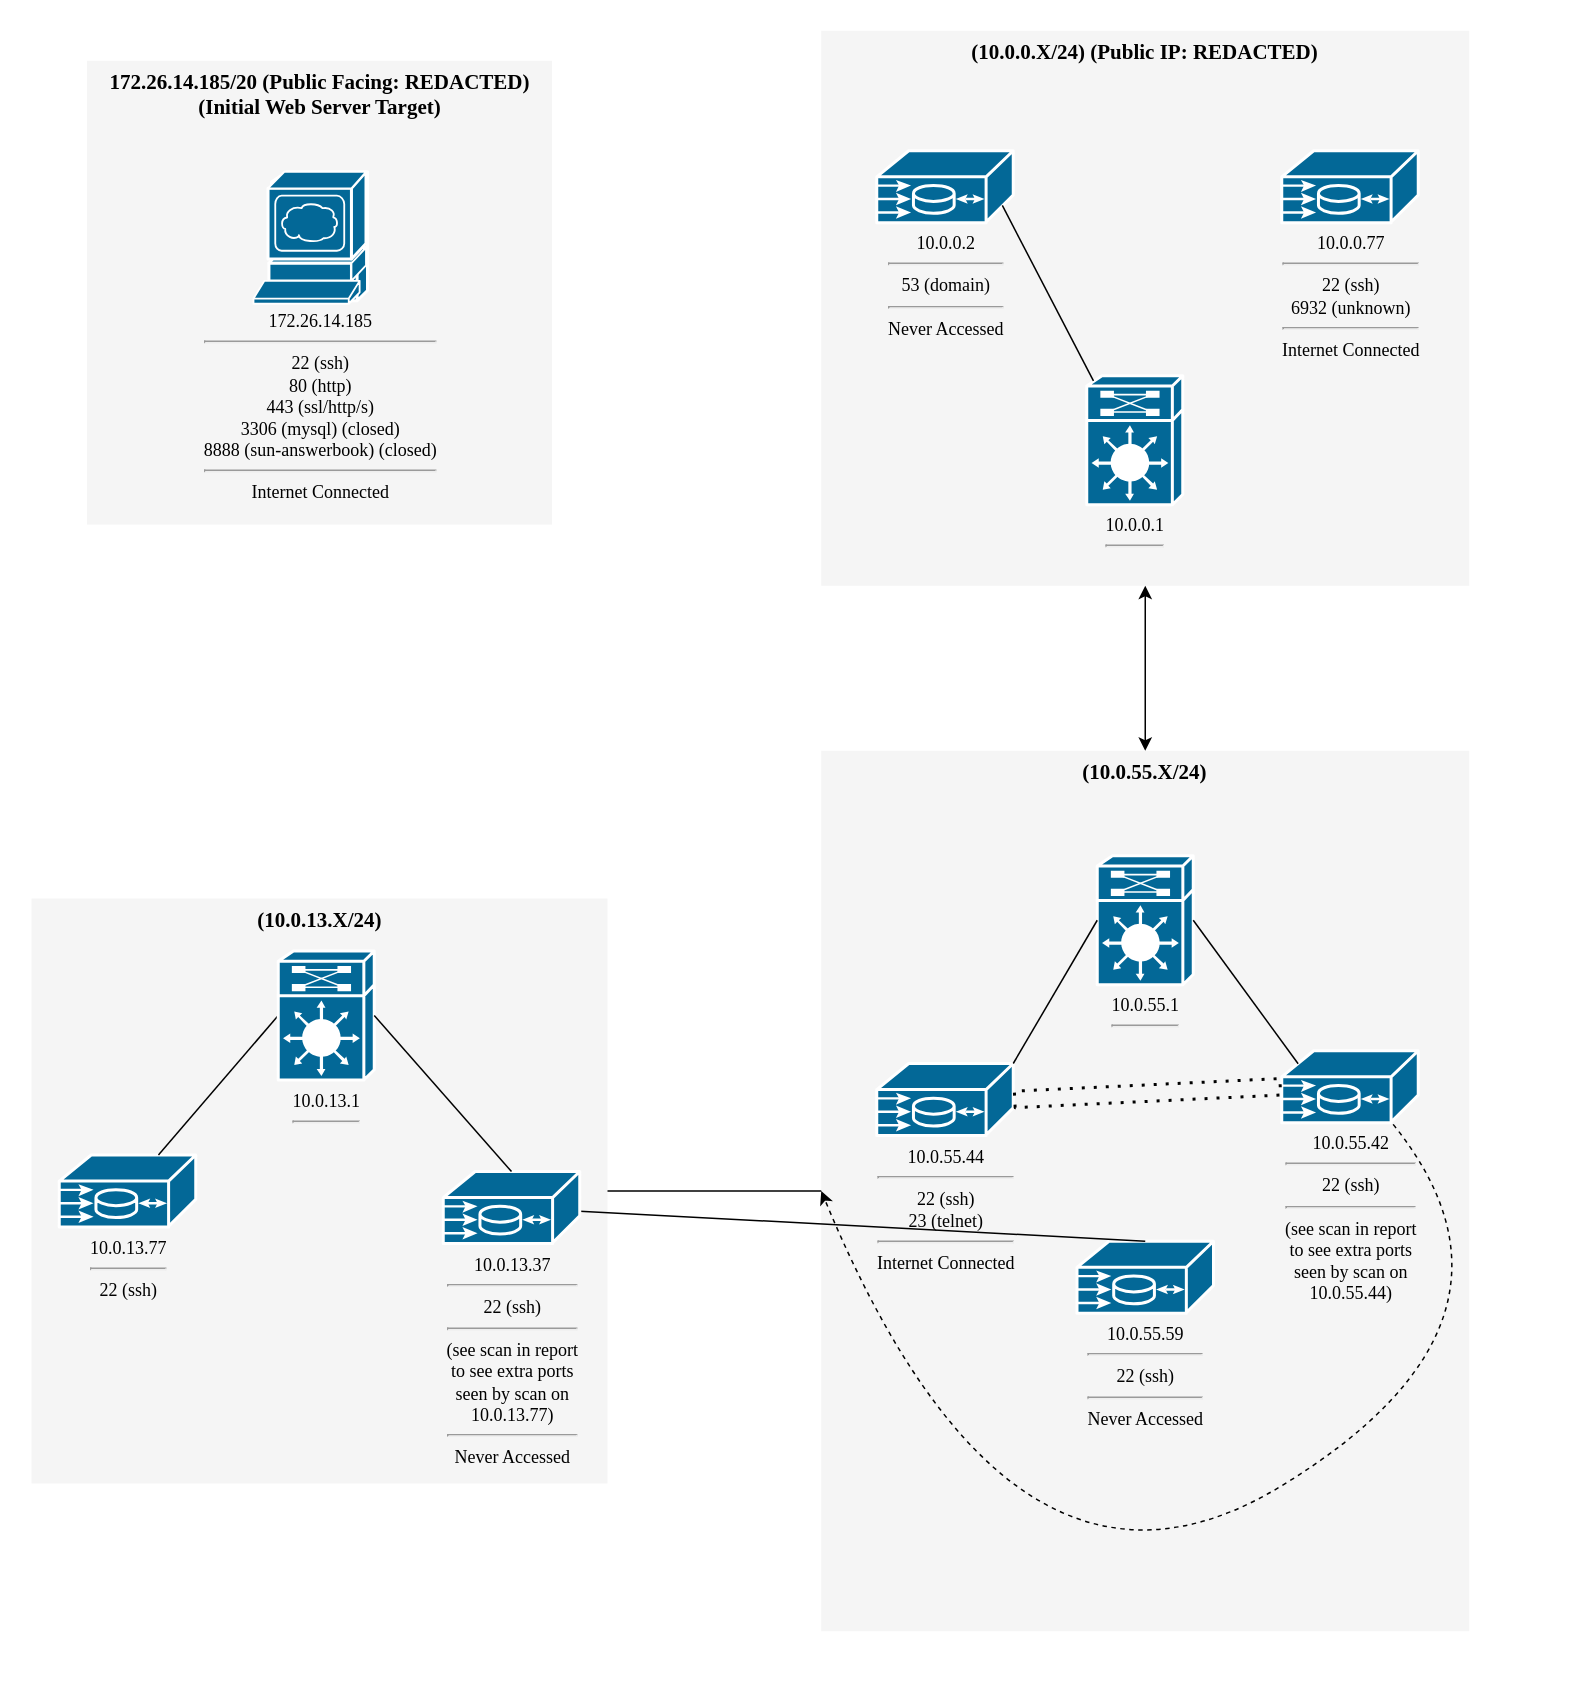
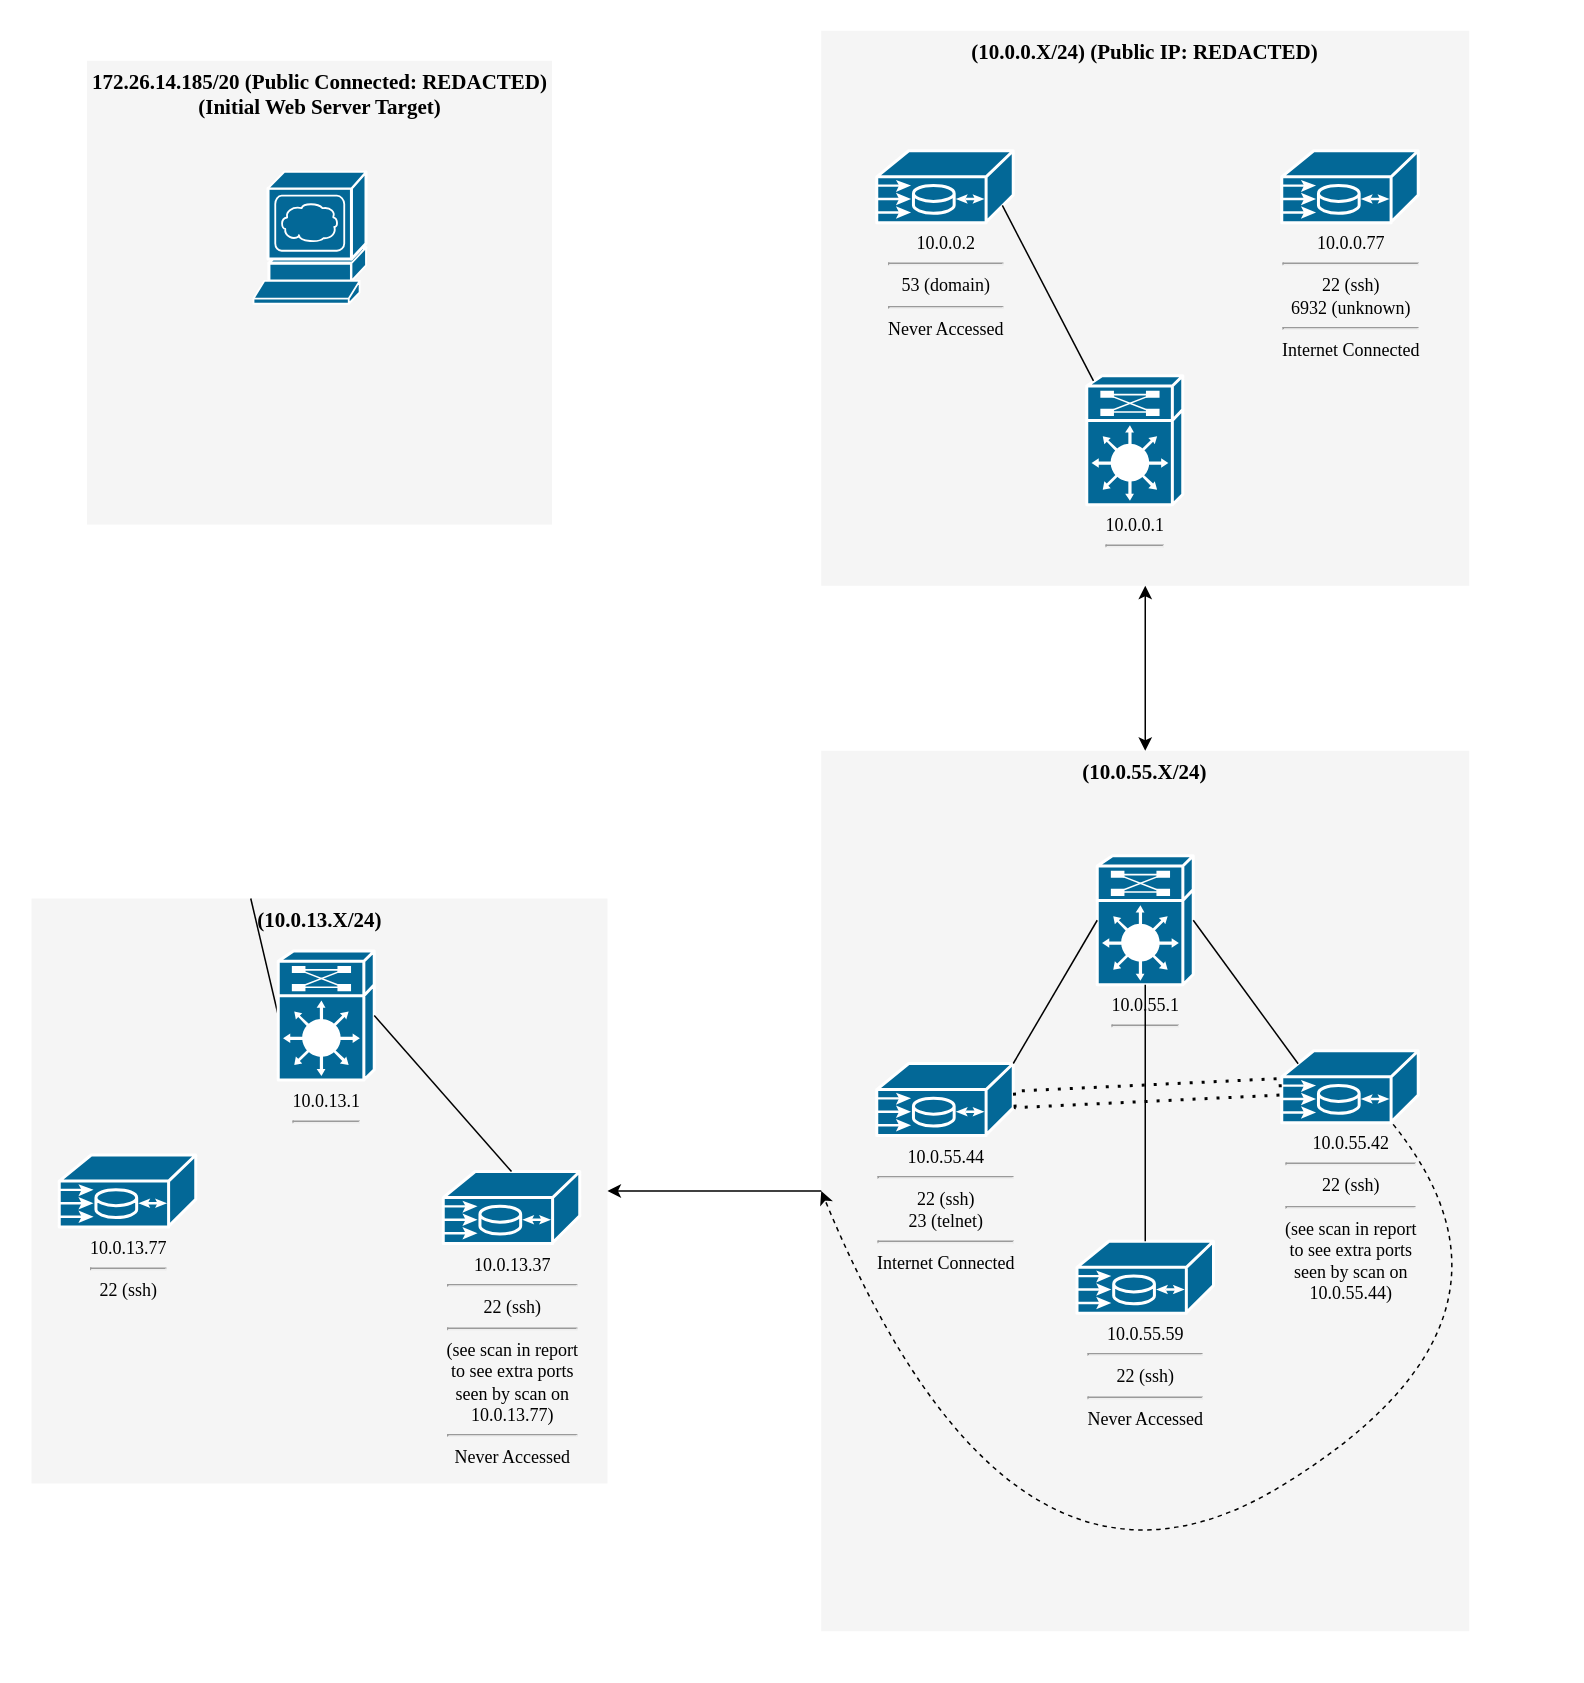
node "172.26.14.185/20 (Public Facing: REDACTED) (Initial Web Server Target)": label "172.26.14.185/20 (Public Facing: REDACTED) (Initial Web Server Target)" -> "172.26.14.185/20 (Public Connected: REDACTED) (Initial Web Server Target)"
node "172.26.14.18522 (ssh) 80 (http) 443 (ssl/http/s) 3306 (mysql) (closed) 8888 (sun-answerbook) (closed)Internet Connected": removed
edge "10.0.13.1" -- "10.0.13.7722 (ssh)": now "10.0.13.1" -- "(10.0.13.X/24)"
edge "(10.0.13.X/24)" -- "(10.0.55.X/24)": arrowhead none -> classic
edge "10.0.13.37 22 (ssh)(see scan in report to see extra ports seen by scan on 10.0.13.77) Never Accessed" -- "10.0.55.59 22 (ssh) Never Accessed": now "10.0.55.1" -- "10.0.55.59 22 (ssh) Never Accessed"
